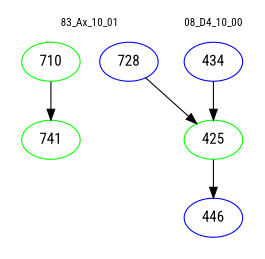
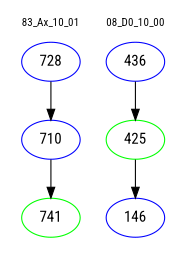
cluster "08_D4_10_00": label "08_D4_10_00" -> "08_D0_10_00"
node "710": color green -> blue
node "434": label "434" -> "436"
edge "728" -> "425": now "728" -> "710"
node "446": label "446" -> "146"
